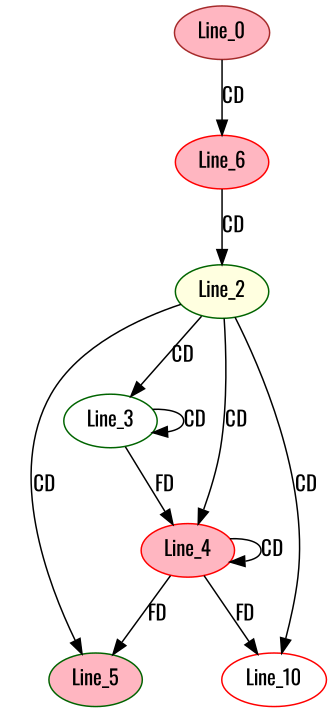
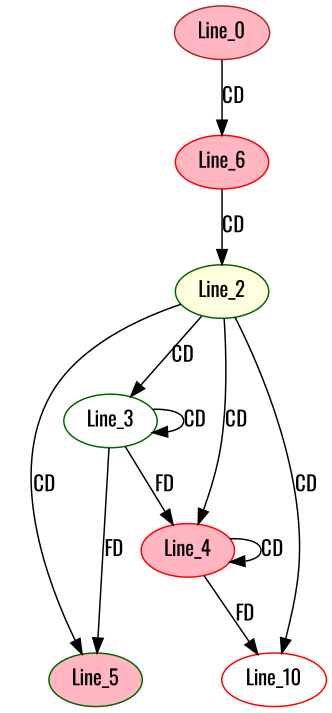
edge "Line_4" -> "Line_5": now "Line_3" -> "Line_5"
